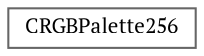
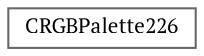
node "CRGBPalette256": label "CRGBPalette256" -> "CRGBPalette226"
